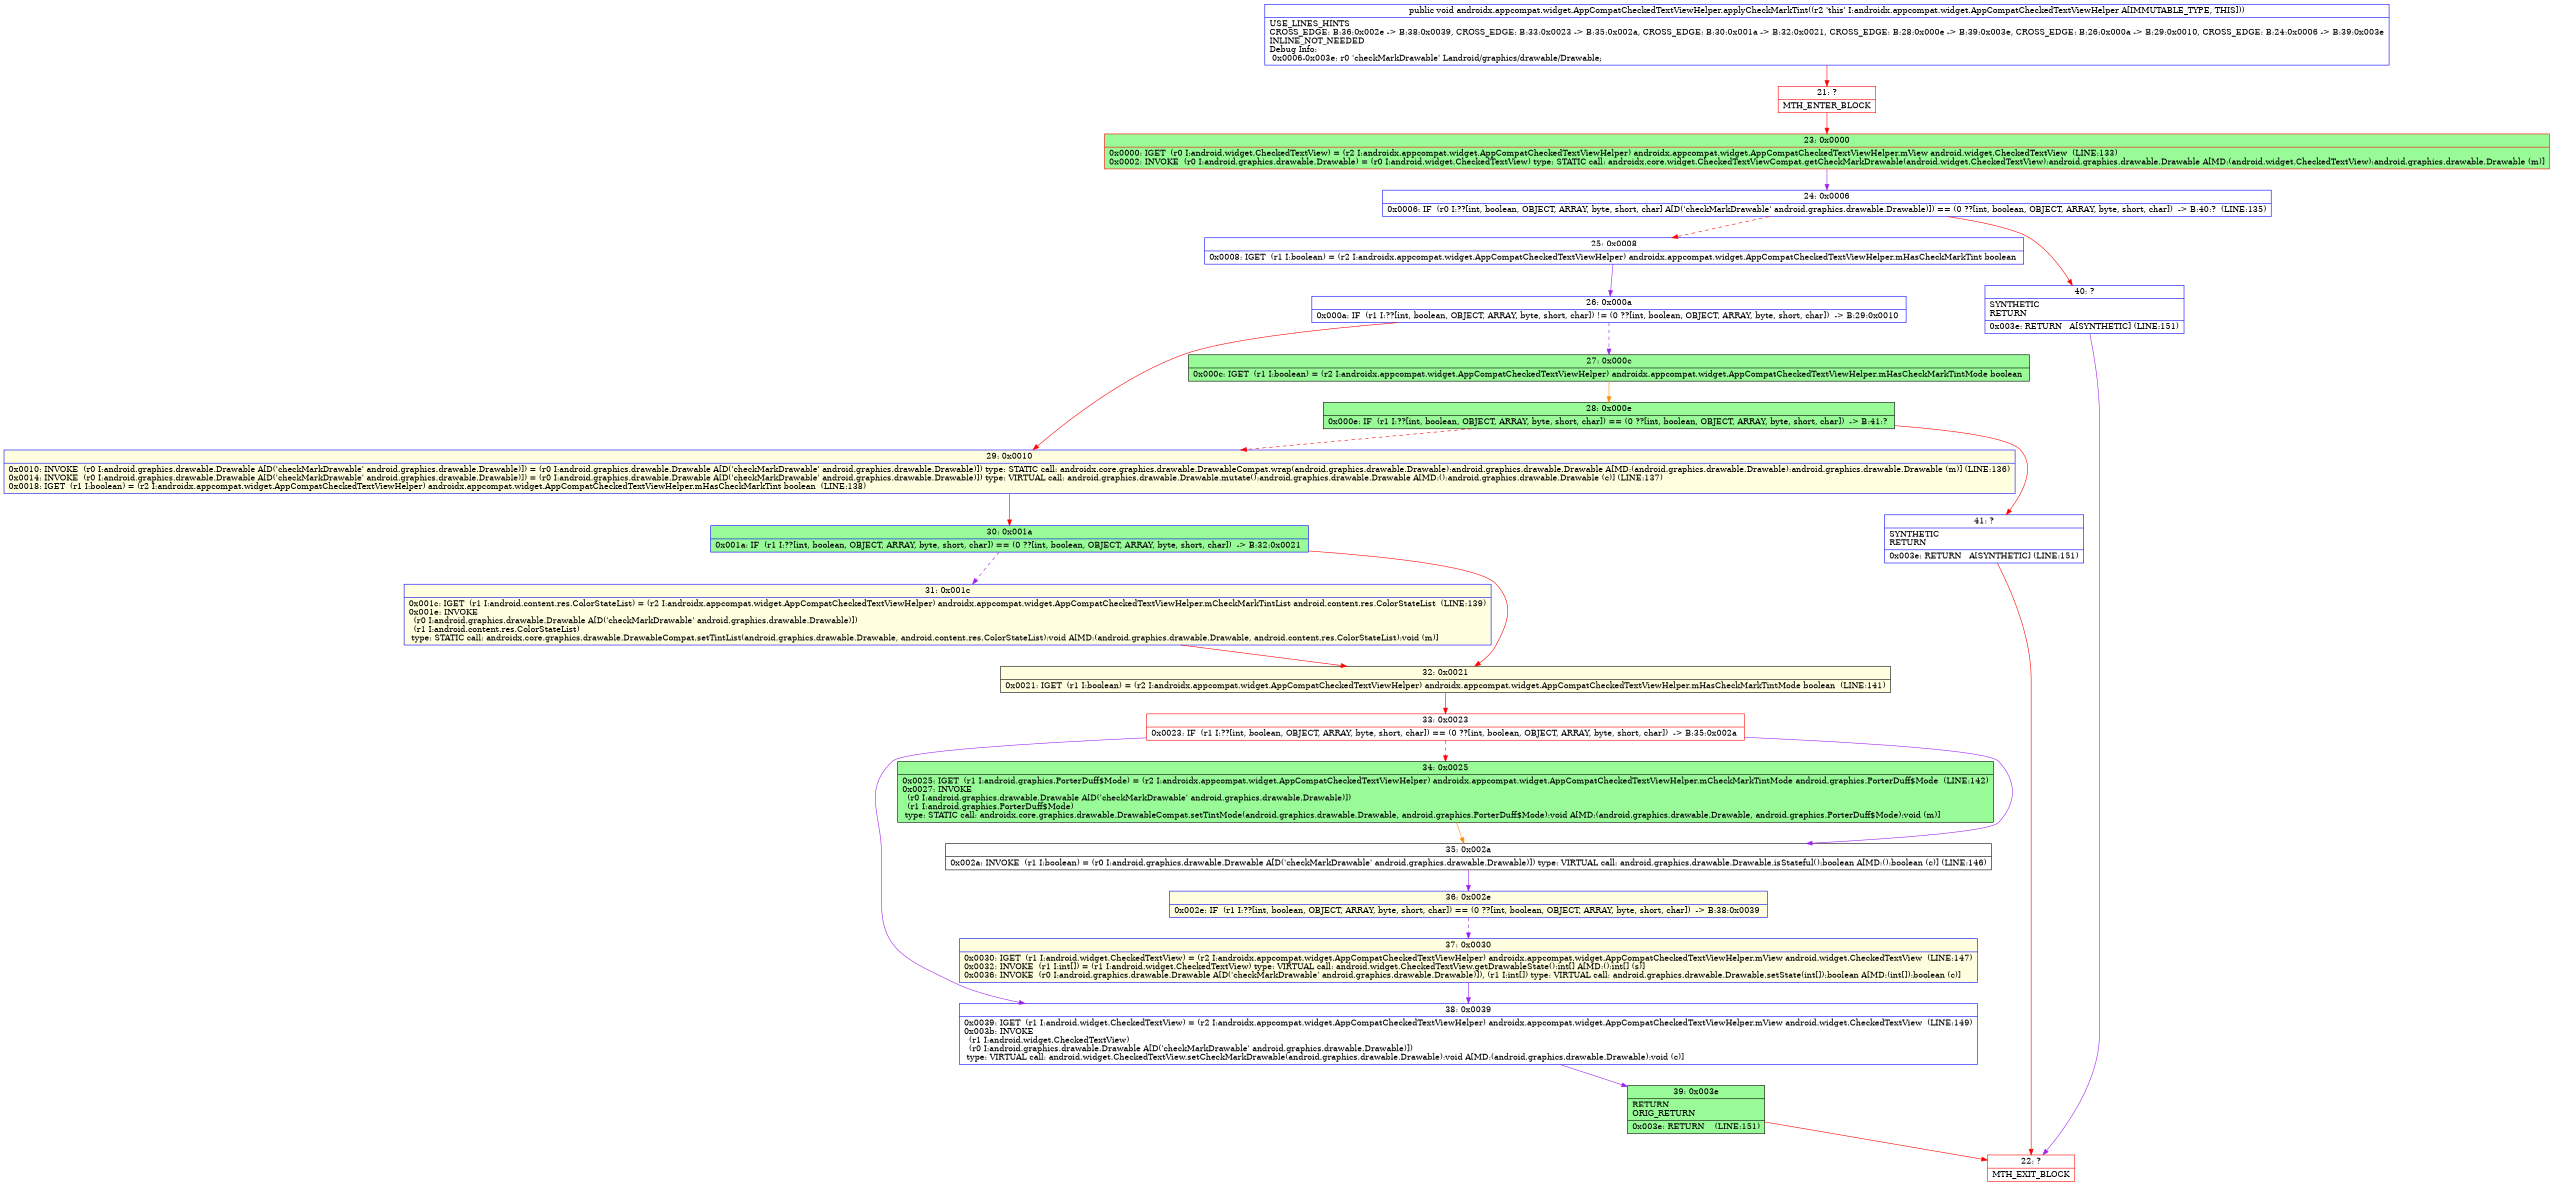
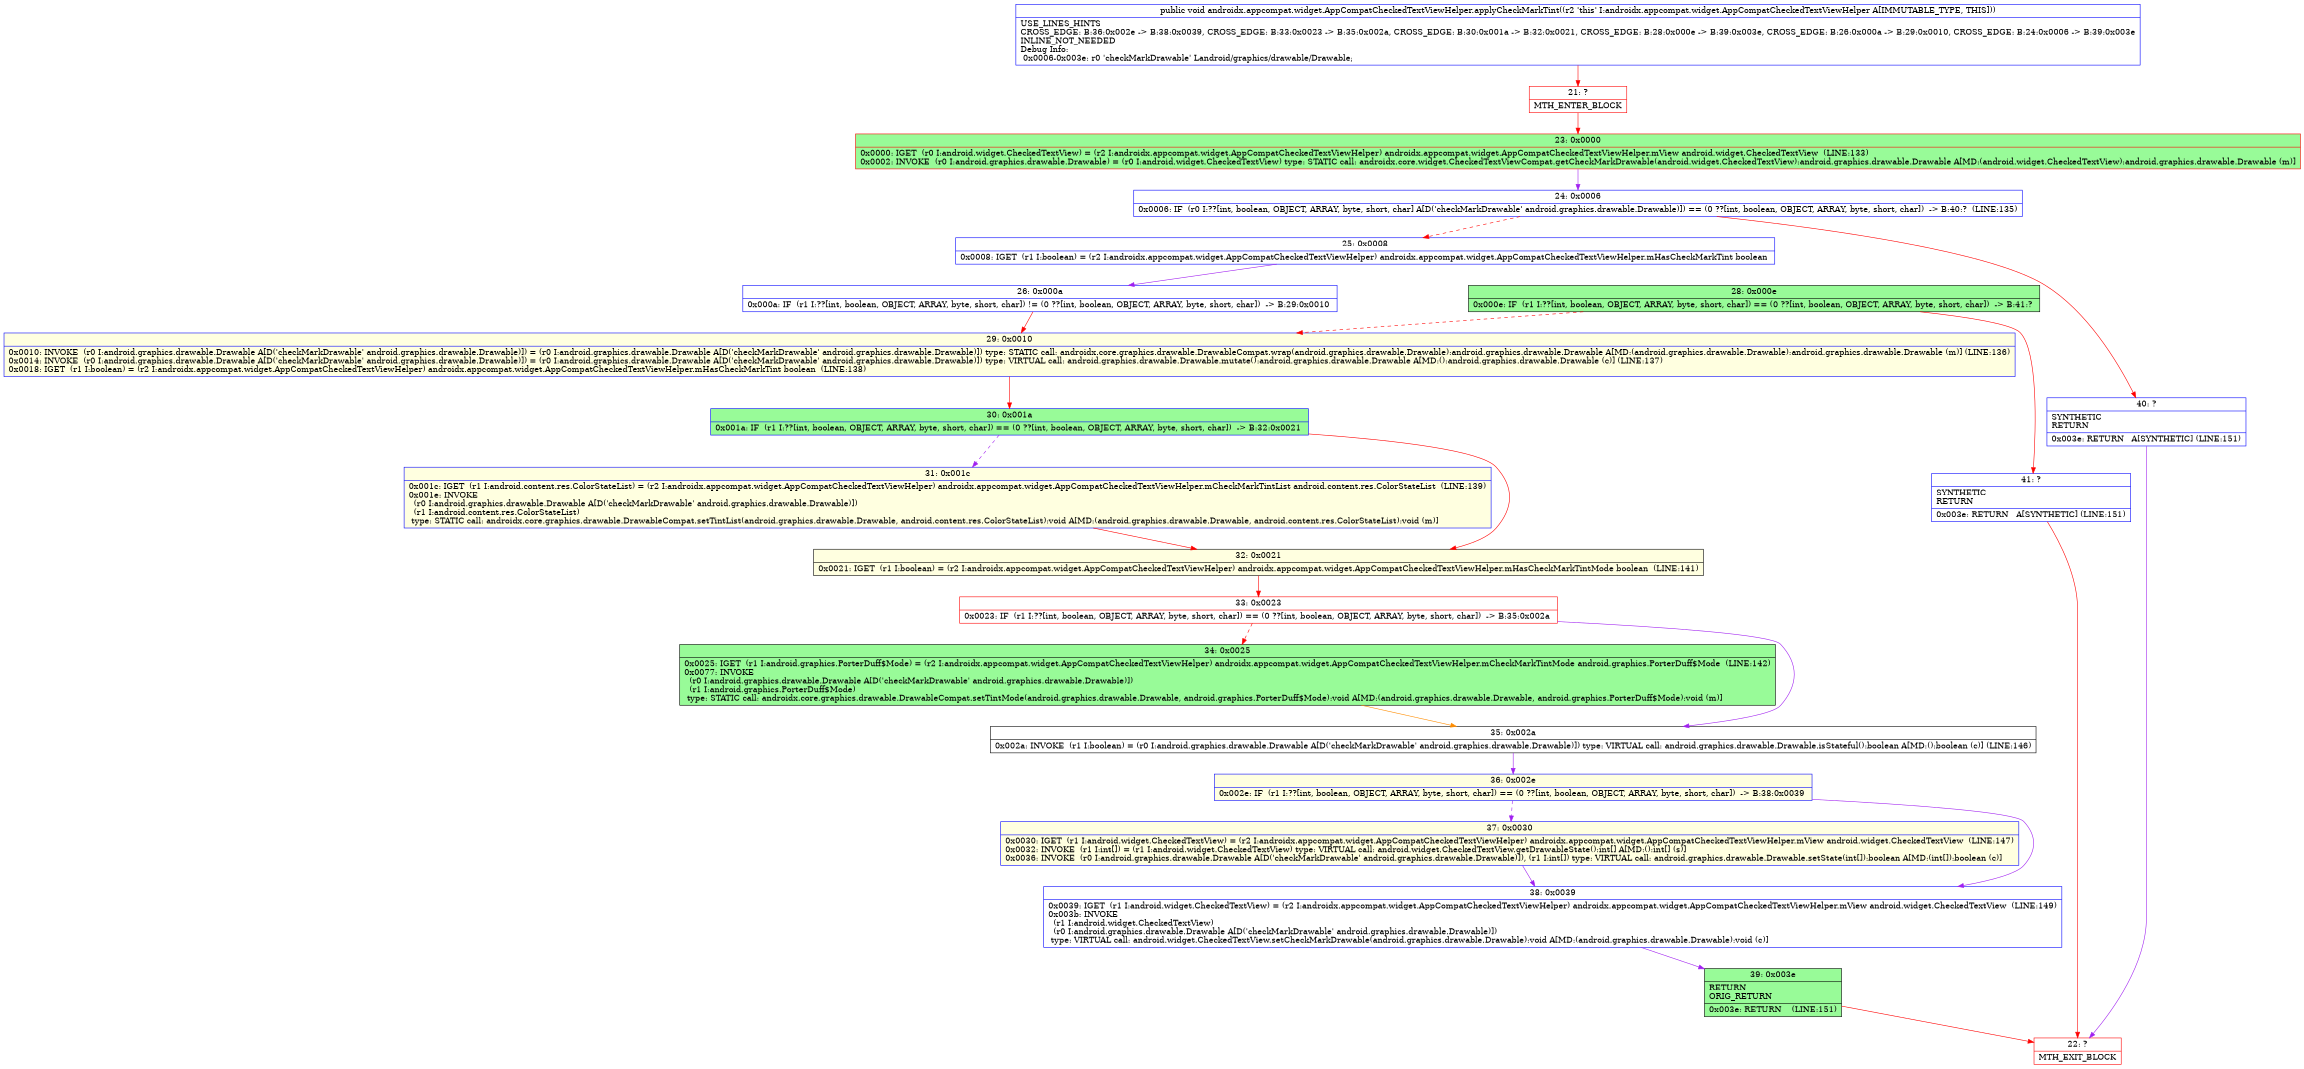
node "27: 0x000c": removed
node "34: 0x0025": text "0x0027: INVOKE" -> "0x0077: INVOKE"
edge "33: 0x0023" -> "38: 0x0039": now "36: 0x002e" -> "38: 0x0039"
